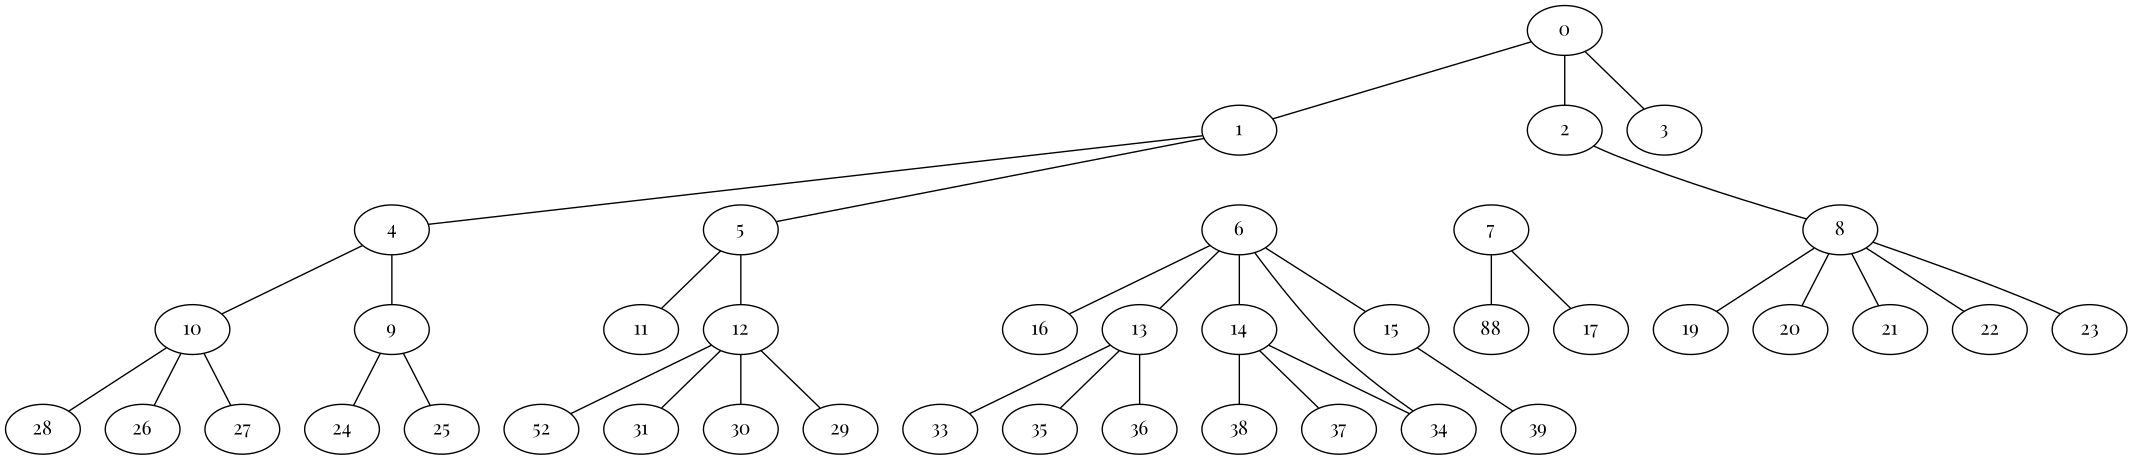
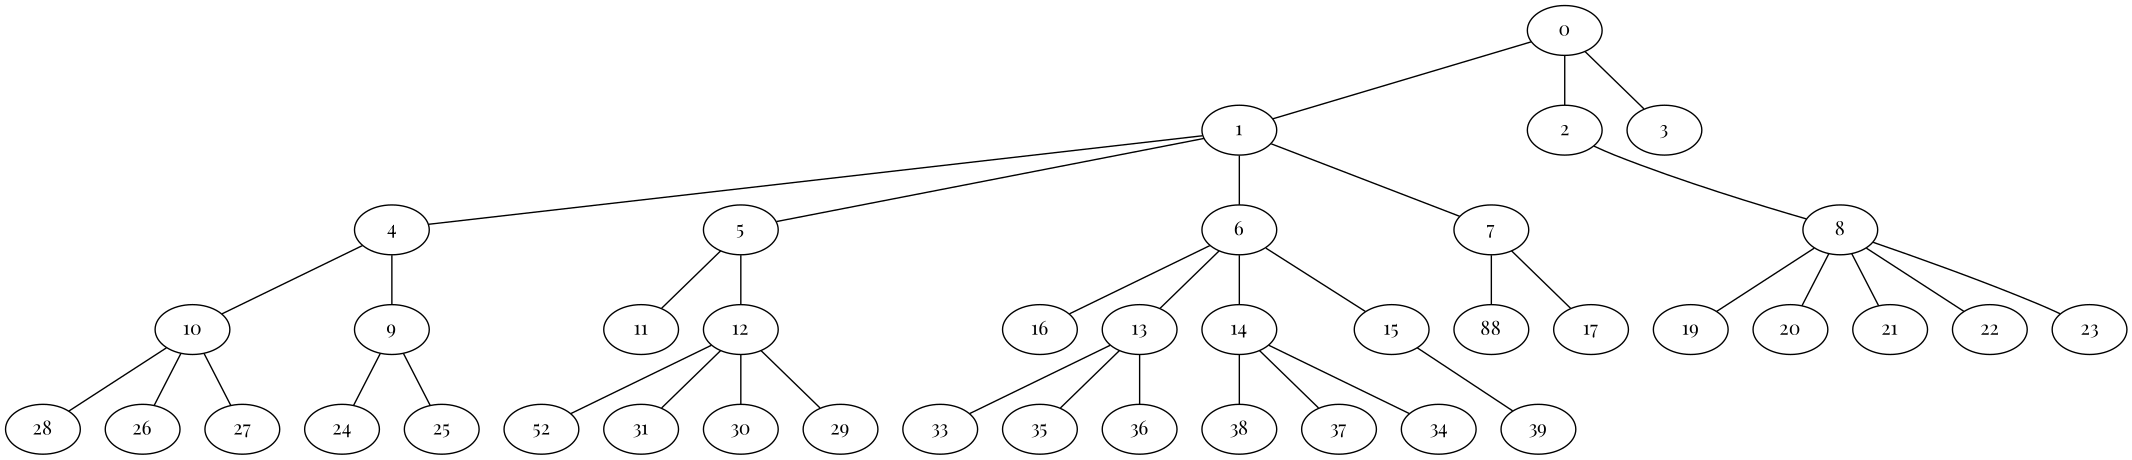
edge "1" -- "7": added
edge "6" -- "34": now "6" -- "1"
